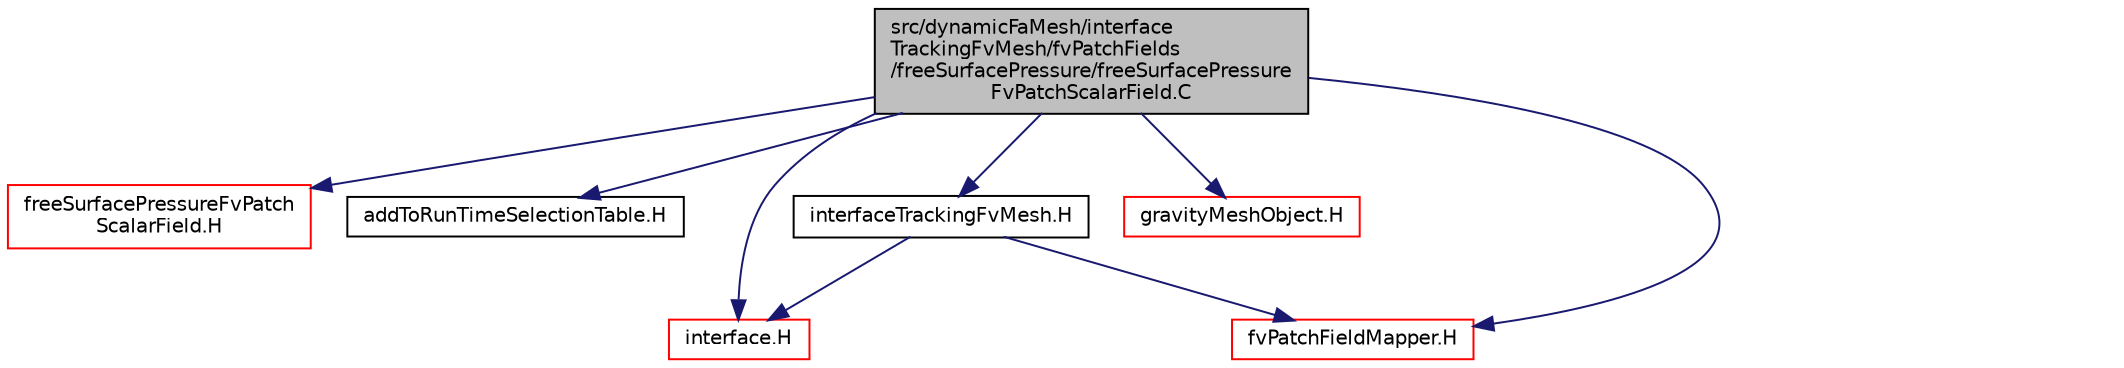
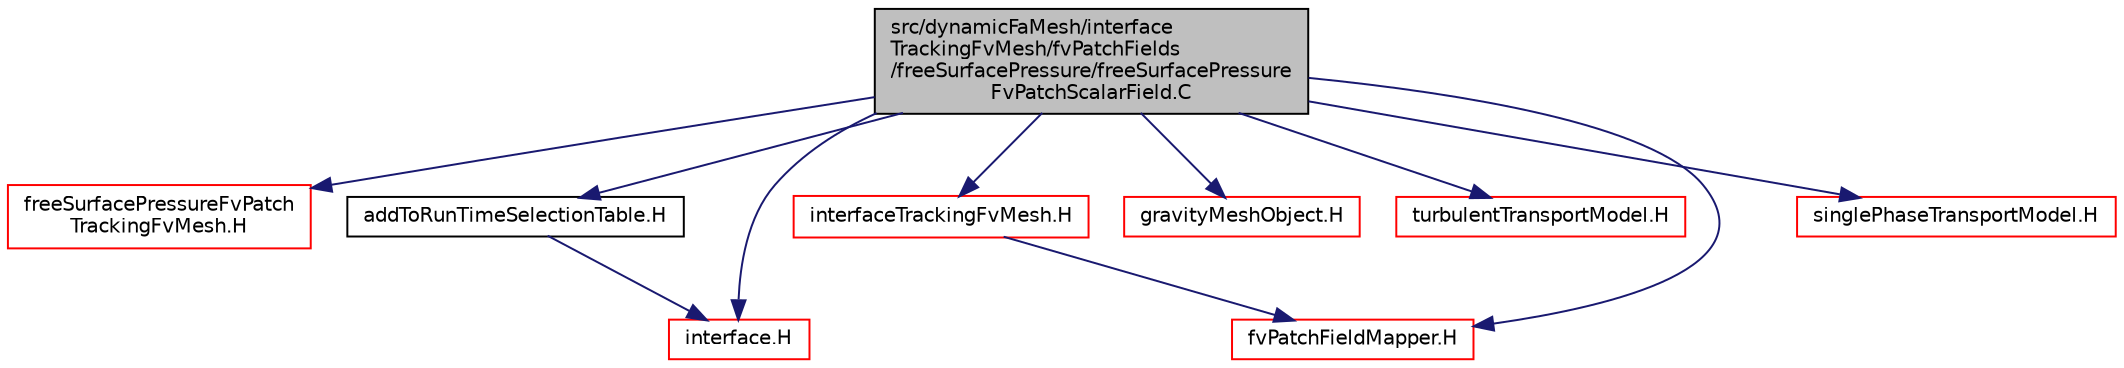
node "freeSurfacePressureFvPatch ScalarField.H": label "freeSurfacePressureFvPatch ScalarField.H" -> "freeSurfacePressureFvPatch TrackingFvMesh.H"
node "interfaceTrackingFvMesh.H": color black -> red
node "turbulentTransportModel.H": added
node "singlePhaseTransportModel.H": added
edge "interfaceTrackingFvMesh.H" -> "interface.H": now "addToRunTimeSelectionTable.H" -> "interface.H"
